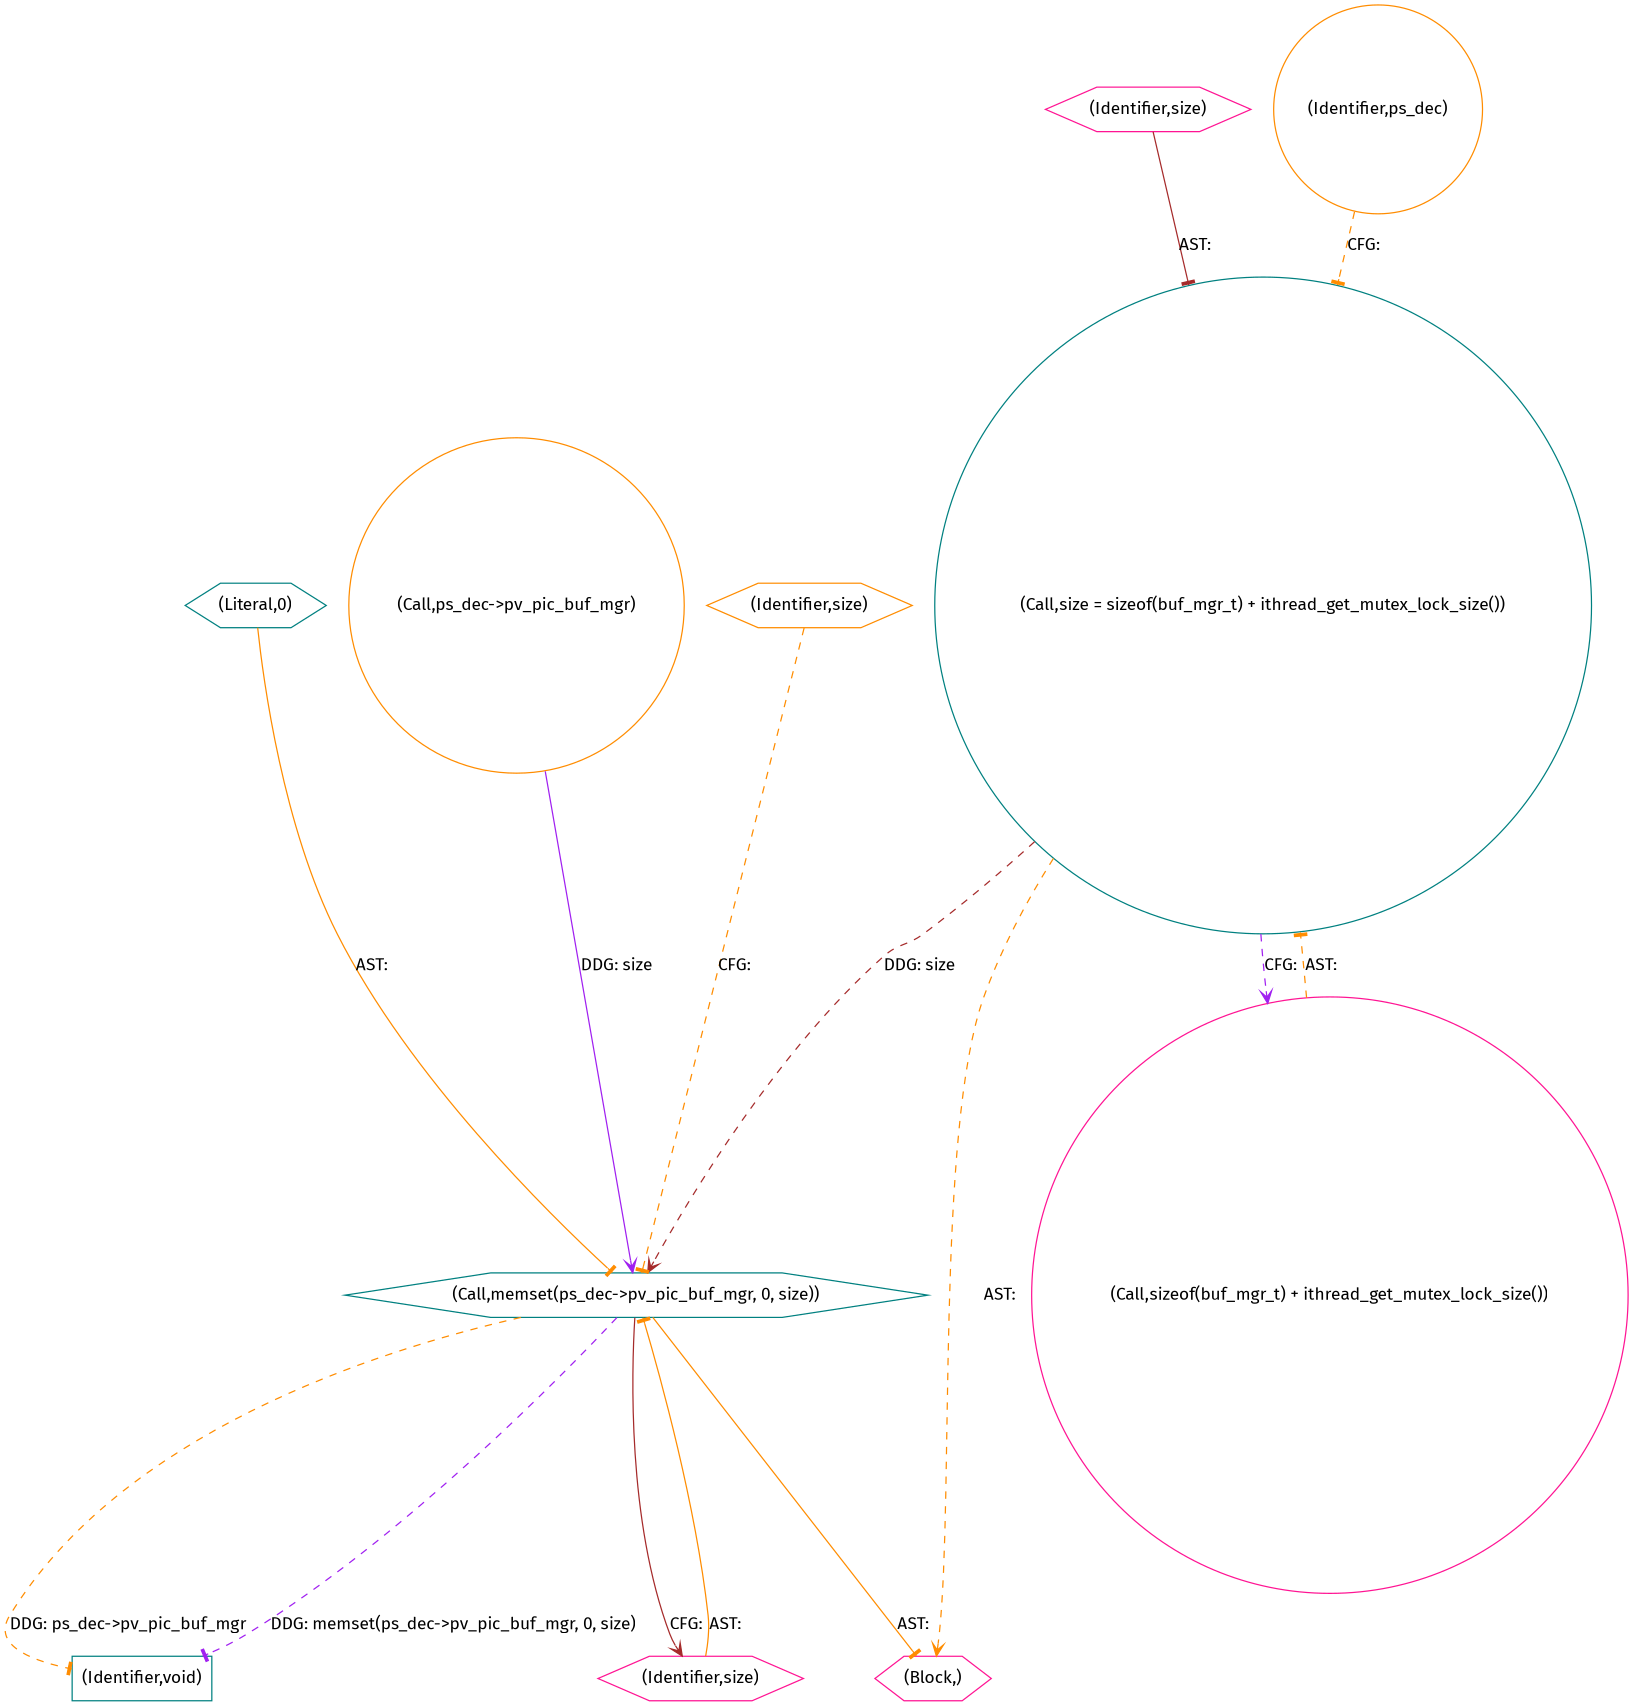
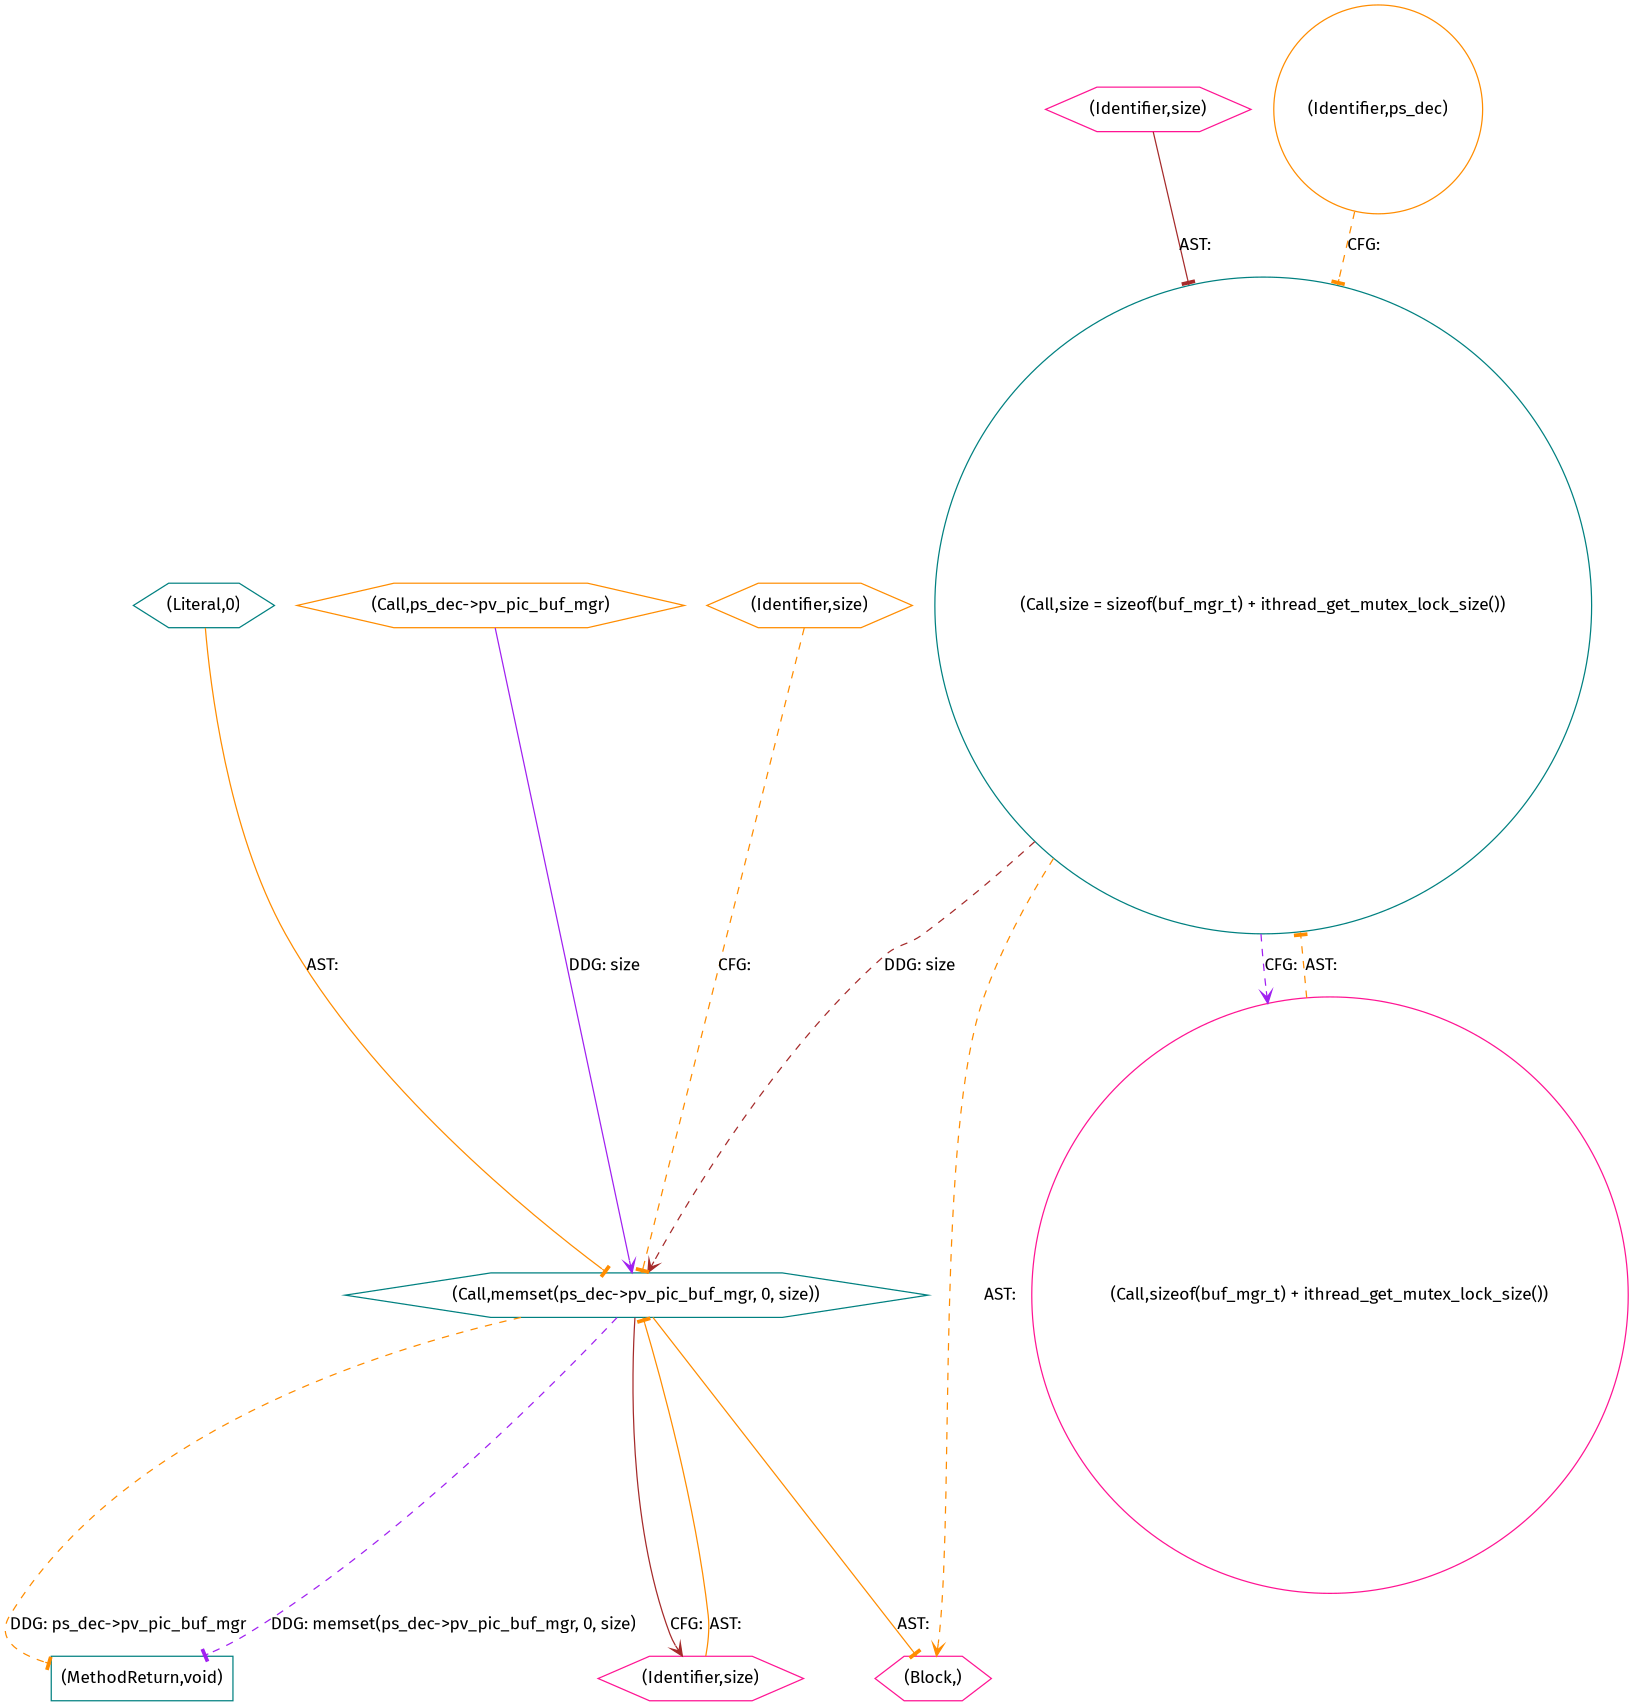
node "(Call,ps_dec->pv_pic_buf_mgr)": shape circle -> hexagon
node "(Identifier,void)": label "(Identifier,void)" -> "(MethodReturn,void)"
